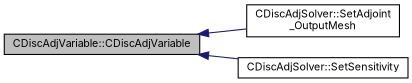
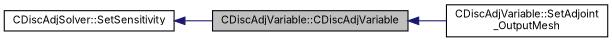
node "CDiscAdjSolver::SetAdjoint _OutputMesh": label "CDiscAdjSolver::SetAdjoint _OutputMesh" -> "CDiscAdjVariable::SetAdjoint _OutputMesh"
edge "CDiscAdjSolver::SetSensitivity" -> "CDiscAdjVariable::CDiscAdjVariable": reversed
